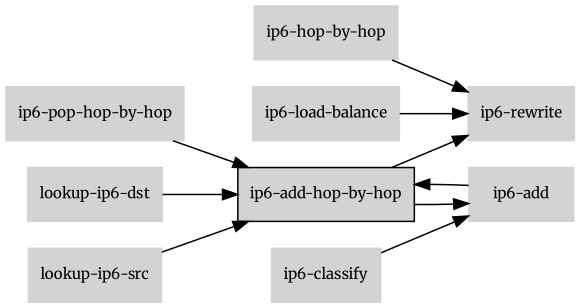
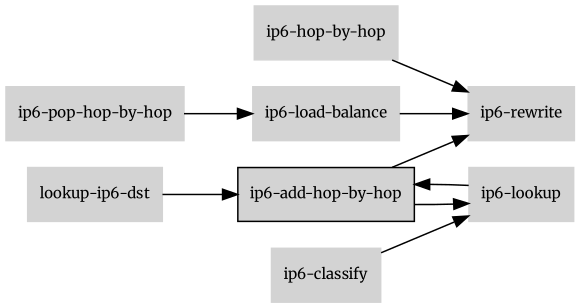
edge "ip6-pop-hop-by-hop" -> "ip6-add-hop-by-hop": now "ip6-pop-hop-by-hop" -> "ip6-load-balance"
node "ip6-add": label "ip6-add" -> "ip6-lookup"
node "lookup-ip6-src": removed
